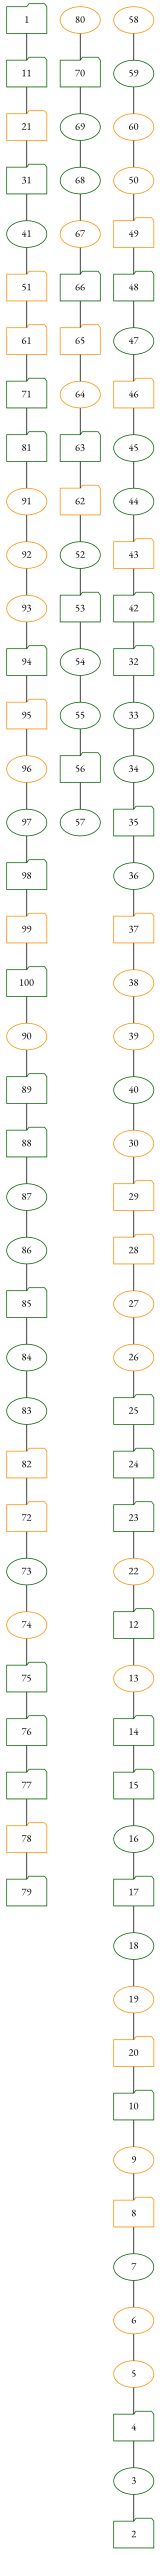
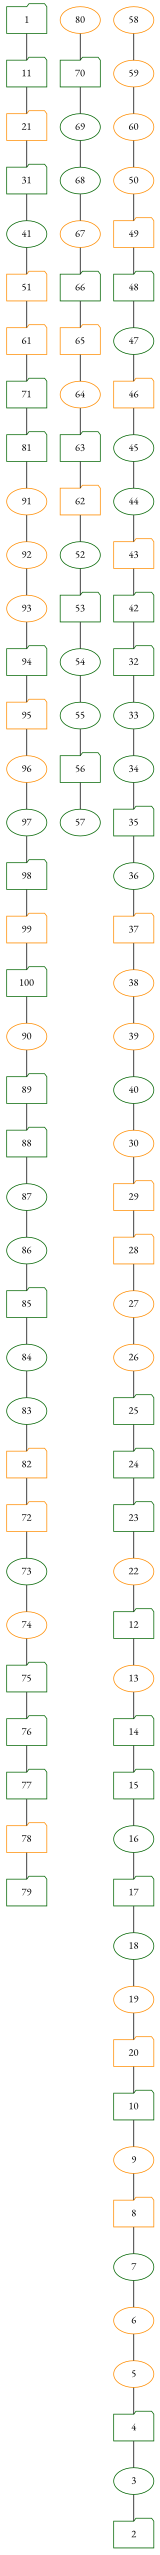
node "59": color darkgreen -> darkorange
